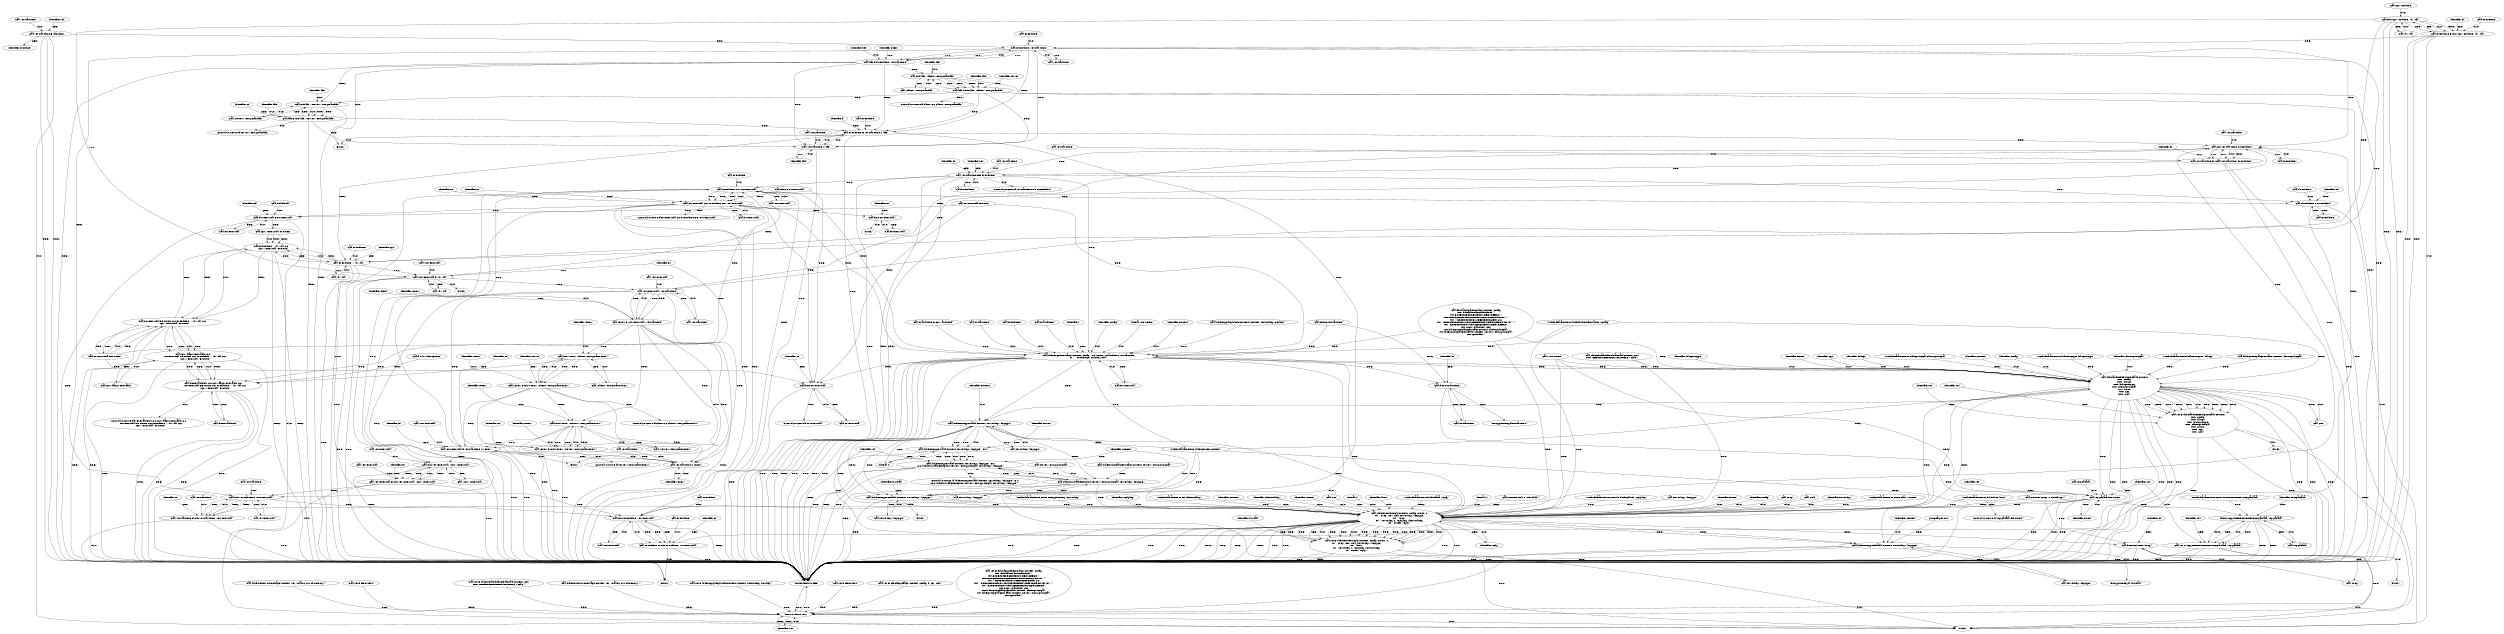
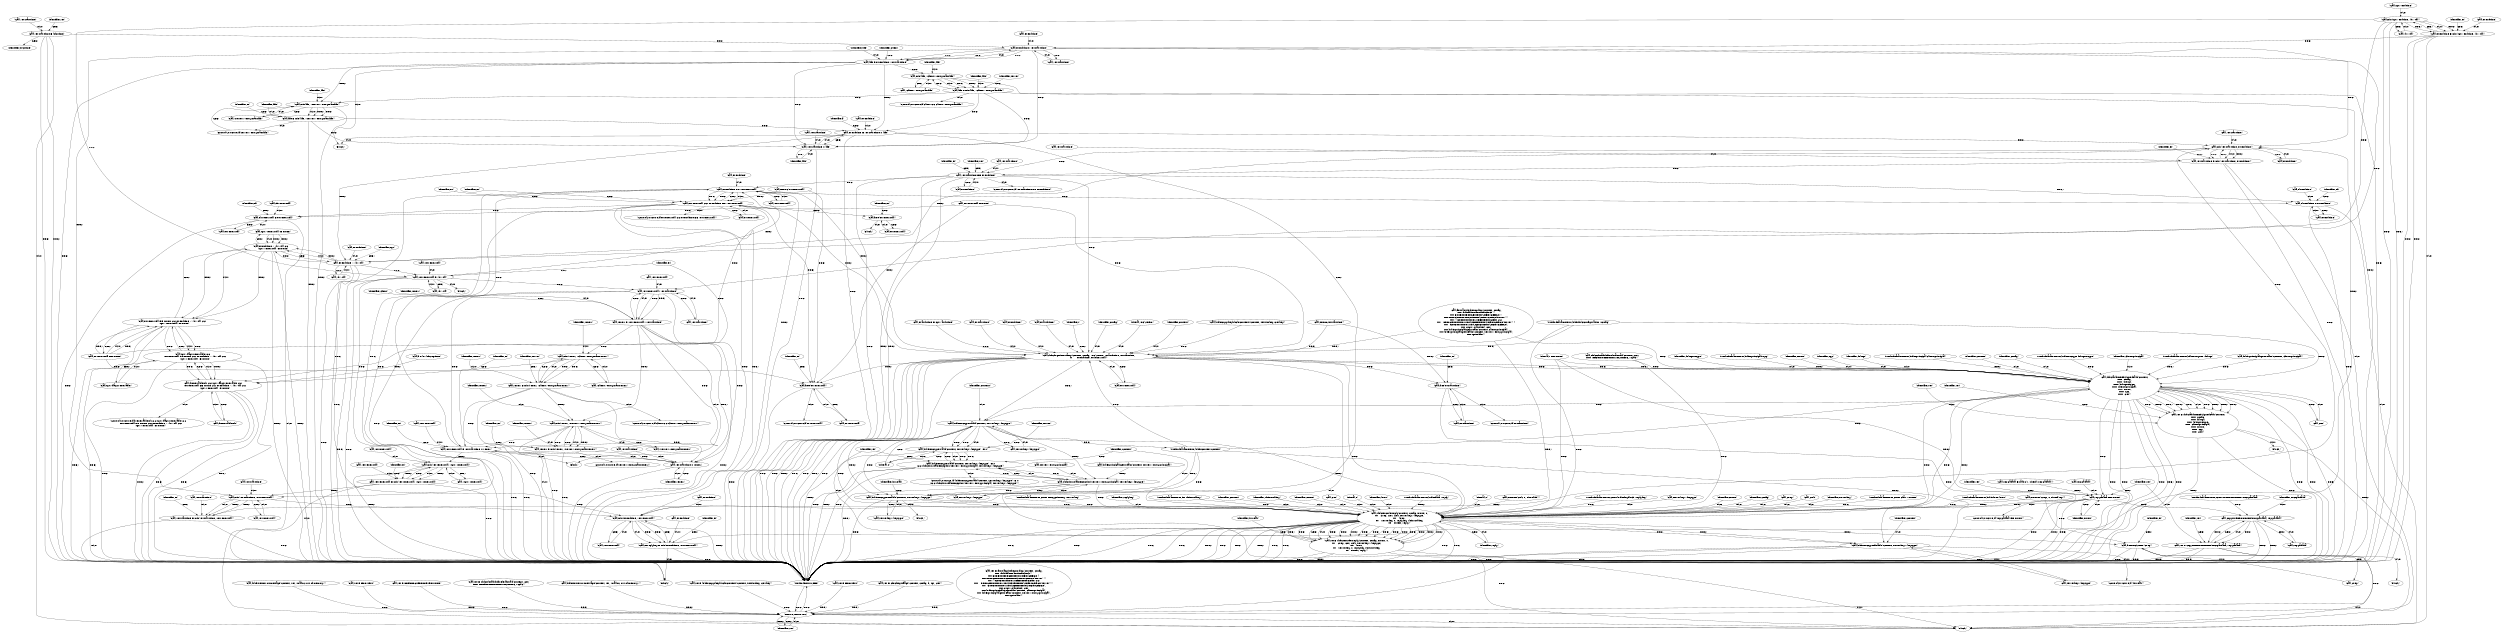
edge "(Call,life = min(life, *client->entry.max_life))" -> "(ControlStructure,if(client && client->entry.max_life))": label "DDG: " -> "AST: "
edge "(Call,et.endtime - *et.starttime)" -> "(Call,min(*et.starttime, et.endtime))": label "AST: " -> "DDG: "
edge "(Call,life = min(life, *server->entry.max_life))" -> "(Call,min(life, *server->entry.max_life))": now "(ControlStructure,if(server->entry.max_life))" -> "(Call,min(life, *server->entry.max_life))"
edge "(Call,et.endtime - *et.starttime)" -> "(Call,et.endtime = *et.starttime + life)": removed, label "DDG:"
edge "(Call,et.endtime = *et.starttime + life)" -> "(Call,*et.starttime + life)": label "AST: " -> "CFG: "
node "(Call,*et.starttime = weak(*et.starttime, et.endtime))": label "(Call,*et.starttime = weak(*et.starttime, et.endtime))" -> "(Call,*et.starttime = min(*et.starttime, et.endtime))"
edge "(Call,*et.renew_till - *et.starttime)" -> "(Call,min(*et.starttime, et.endtime))": removed, label "DDG:"
node "(Call,ek.hdb_till)": label "(Call,ek.hdb_till)" -> "(Call,ek.renew_till)"
edge "(Call,ek.renew_till = et.renew_till)" -> "(Call,tgt->renew_till != NULL)": now "(Call,et.endtime < *b->till && tgt->renew_till != NULL)" -> "(Call,tgt->renew_till != NULL)"
node "(Call,r == NULL)": label "(Call,r == NULL)" -> "(Literal,r == NULL)"
node "(MethodParameterIn,krb5_principals spp)": added
node "(EncryptionKey,if(et.starttime))": label "(EncryptionKey,if(et.starttime))" -> "(ControlStructure,if(et.starttime))"
edge "(MethodParameterIn,krb5_context context)" -> "(Call,krb5_enctype_valid(context, serverkey->keytype))": reversed
edge "(Call,renew = min(renew, *client->entry.max_renew))" -> "(MethodReturn,RET)": label "DDG: " -> "AST: "
node "(Call,rep.padata = calloc(1, sizeof(*rep.padata)))": added
edge "(Call,*et.starttime = min(*et.starttime, *et.renew_till))" -> "(Call,min(*et.starttime, *et.renew_till))": removed, label "CFG:"
edge "(MethodParameterIn,krb5_kvno kvno)" -> "(ControlStructure,if (rep.padata == NULL))": now "(Call,rep.padata == NULL)" -> "(ControlStructure,if (rep.padata == NULL))"
node "(JumpTarget,out:)": removed
node "(Block,copy_METHOD_DATA(enc_pa_data, rep.padata))": label "(Block,copy_METHOD_DATA(enc_pa_data, rep.padata))" -> "(Call,copy_METHOD_DATA(enc_pa_data, rep.padata))"
node "(Call,et.endtime = min(et.endtime, *et.renew_till))": label "(Call,et.endtime = min(et.endtime, *et.renew_till))" -> "(Call,et.replykey = min(et.endtime, *et.renew_till))"
node "(Call,ret = KRB5KDC_ERR_NEVER_VALID)": added
node "(EncryptionKey,if (is_weak))": label "(EncryptionKey,if (is_weak))" -> "(ControlStructure,if (is_weak))"
